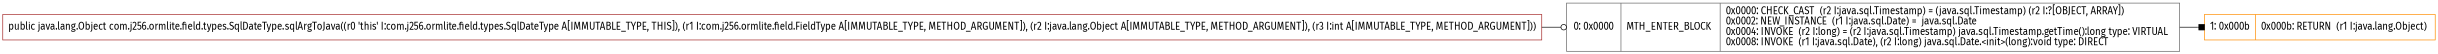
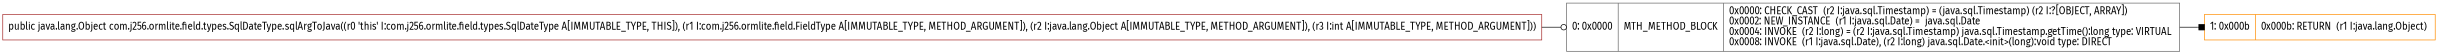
node "0: 0x0000": text "MTH_ENTER_BLOCK" -> "MTH_METHOD_BLOCK"
